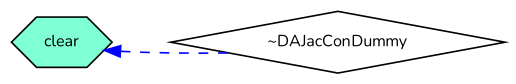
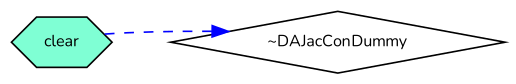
edge "~DAJacConDummy" -> "clear": reversed
